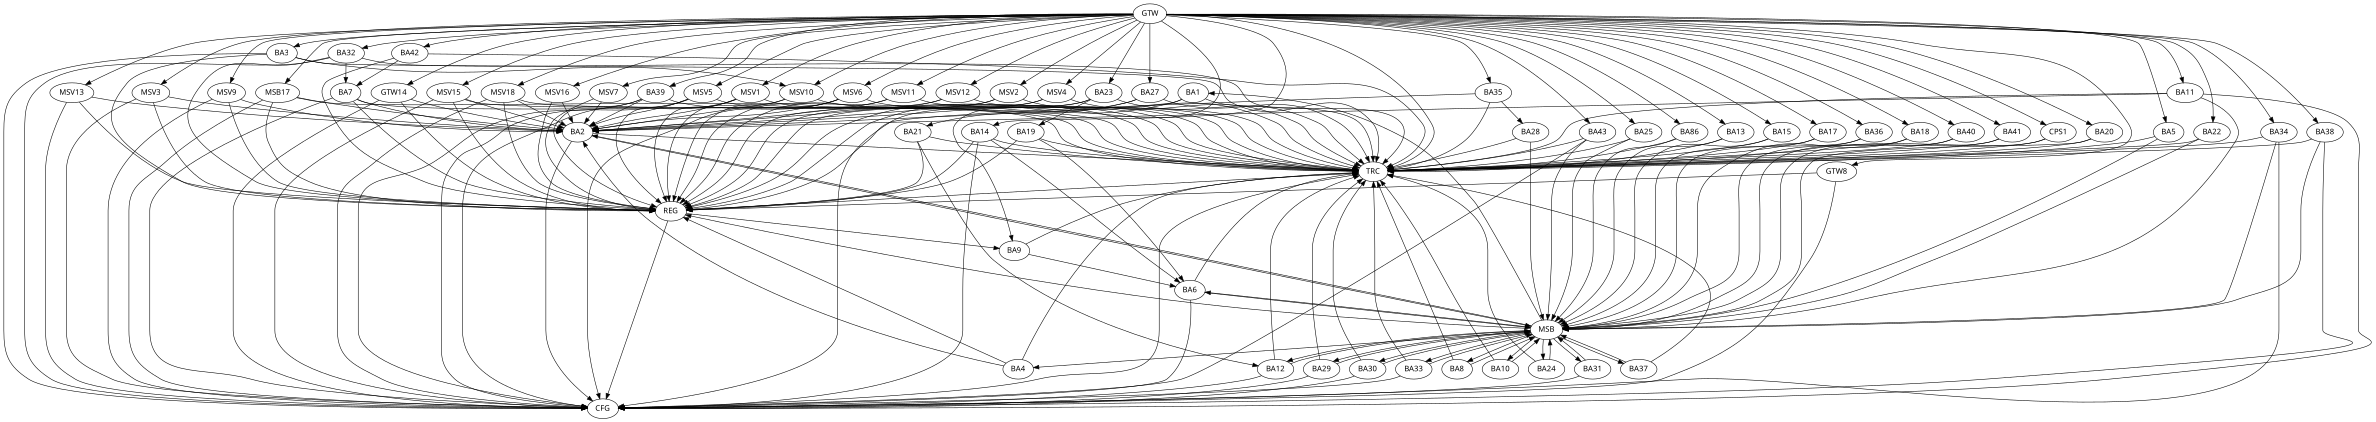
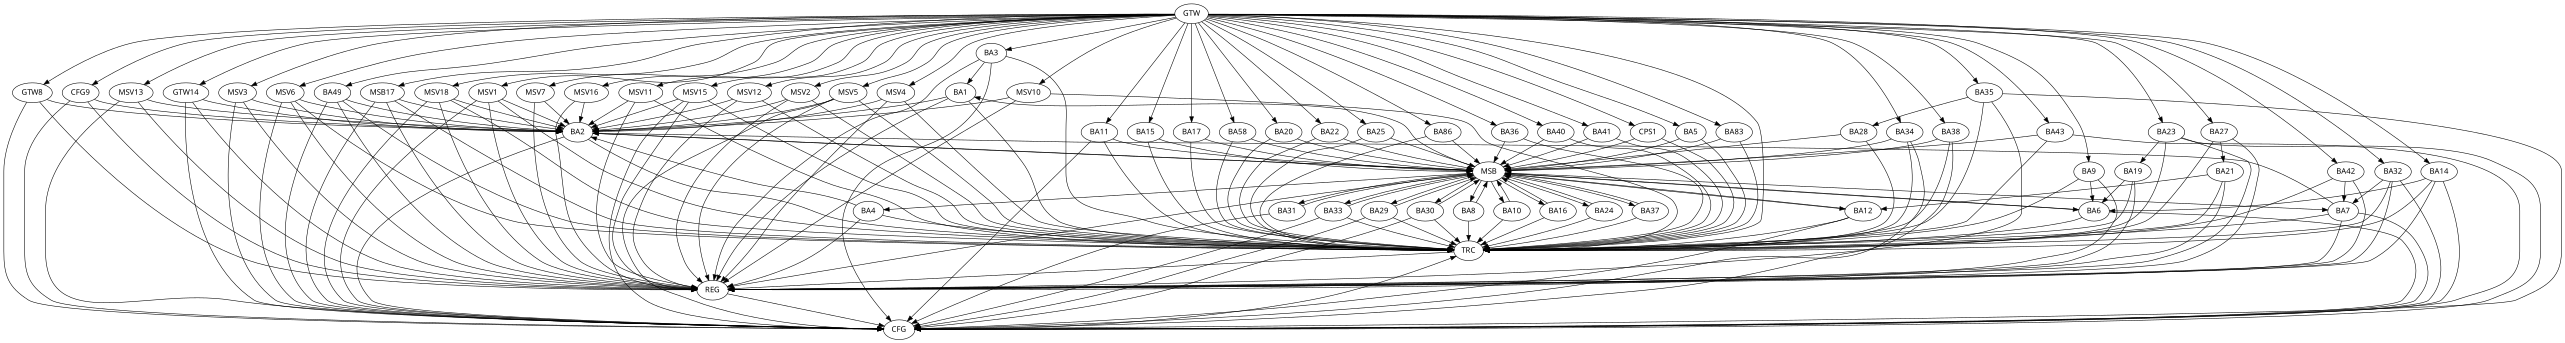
edge "BA3" -> "MSV10": now "BA3" -> "BA1"
node "MSV9": label "MSV9" -> "CFG9"
node "BA39": label "BA39" -> "BA49"
edge "BA11" -> "BA2": now "GTW8" -> "BA2"
node "BA13": label "BA13" -> "BA83"
node "BA18": label "BA18" -> "BA58"
edge "MSB" -> "BA7": added
node "BA16": added
edge "REG" -> "BA9": reversed
edge "BA35" -> "CFG": added
